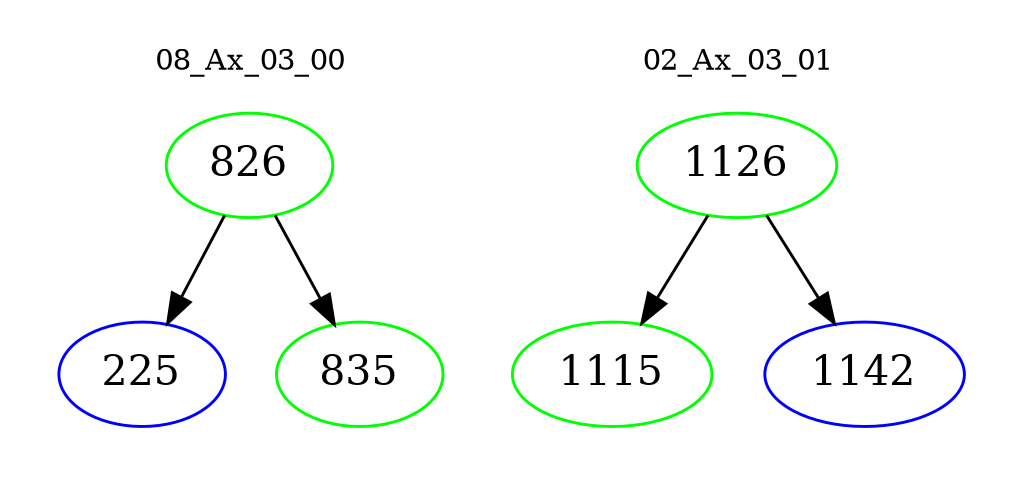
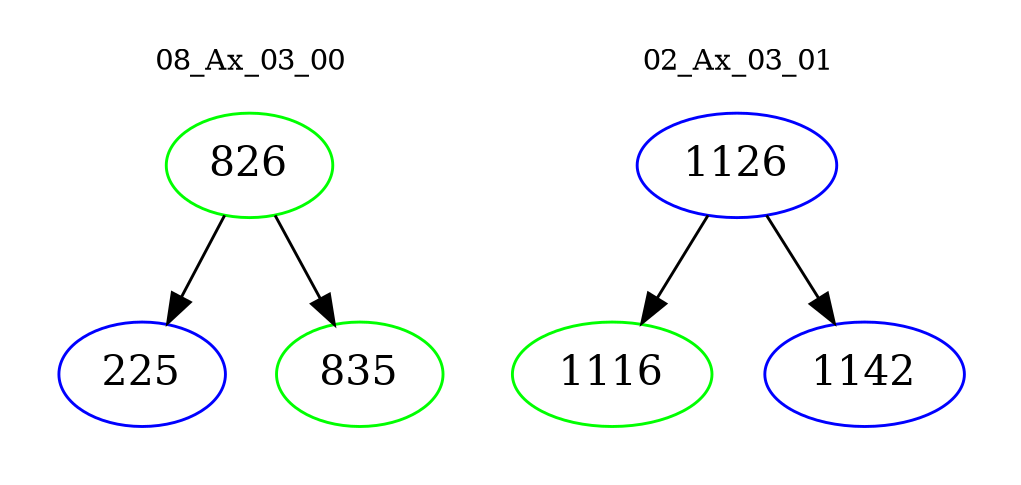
node "1126": color green -> blue
node "1115": label "1115" -> "1116"
